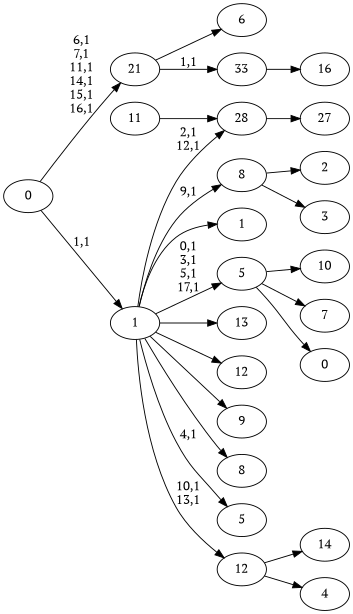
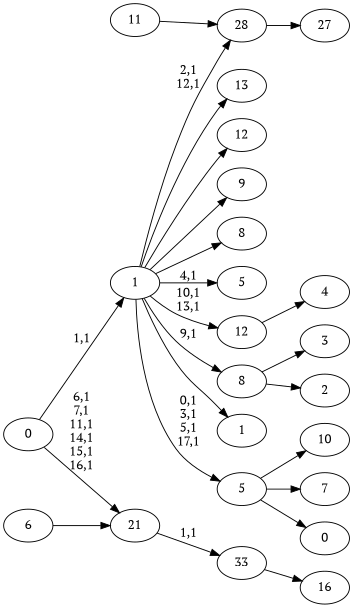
edge "21" -> "6": reversed
node "14": removed
